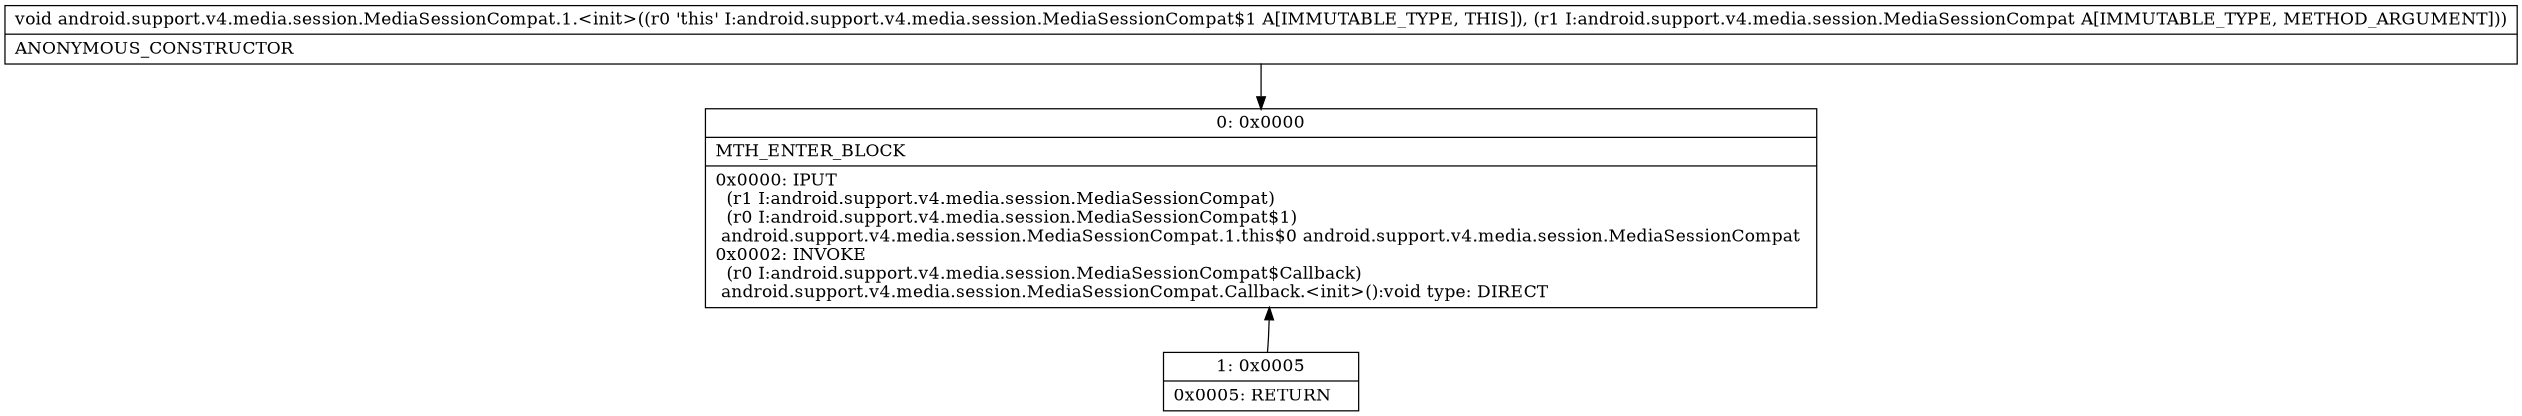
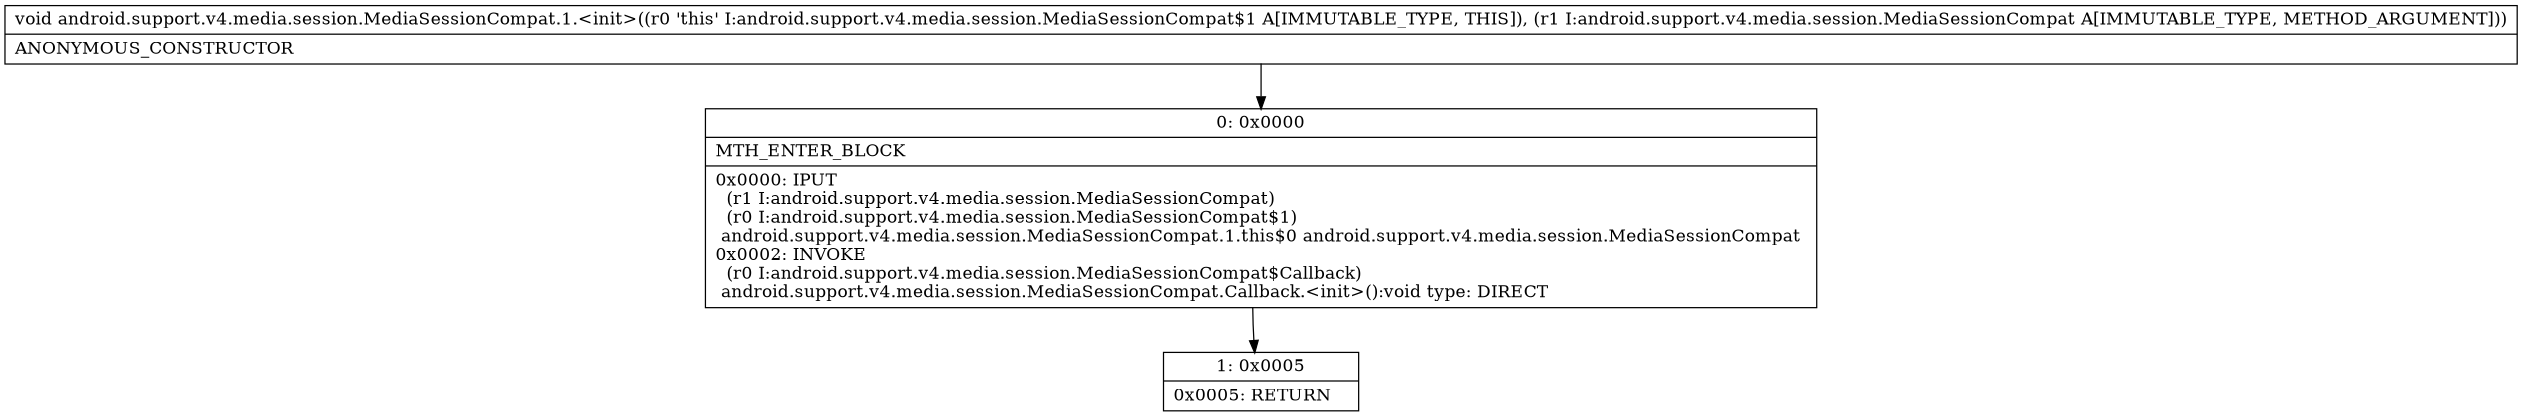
edge "1: 0x0005" -> "0: 0x0000": reversed
